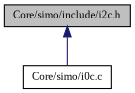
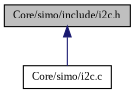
node "Core/simo/i0c.c": label "Core/simo/i0c.c" -> "Core/simo/i2c.c"
